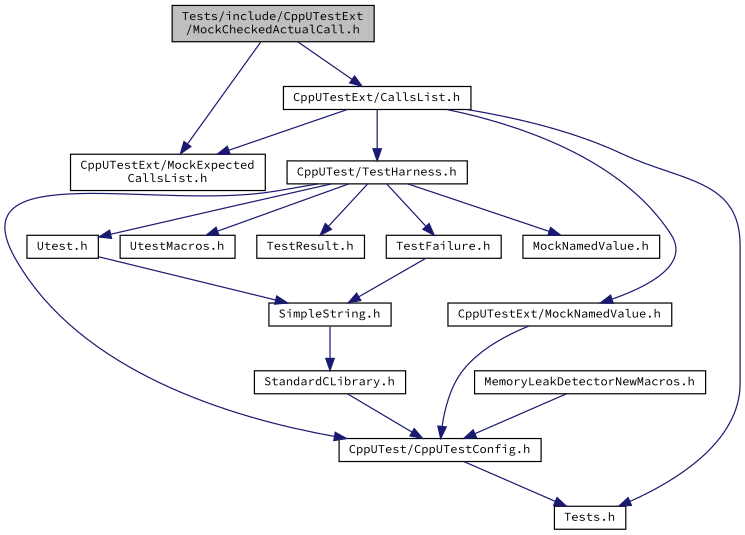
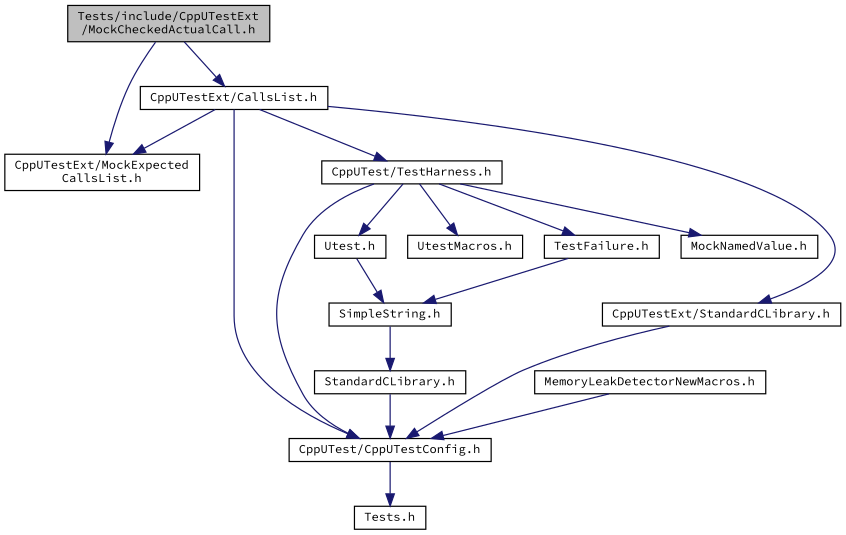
edge "CppUTestExt/CallsList.h" -> "Tests.h": now "CppUTestExt/CallsList.h" -> "CppUTest/CppUTestConfig.h"
node "TestResult.h": removed
node "CppUTestExt/MockNamedValue.h": label "CppUTestExt/MockNamedValue.h" -> "CppUTestExt/StandardCLibrary.h"
